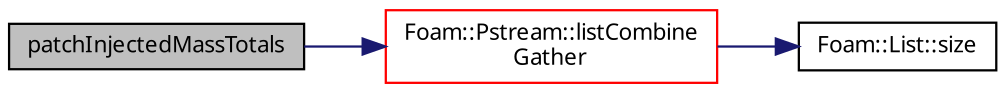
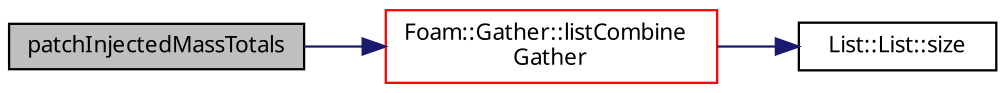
node "Foam::Pstream::listCombine Gather": label "Foam::Pstream::listCombine Gather" -> "Foam::Gather::listCombine Gather"
node "Foam::List::size": label "Foam::List::size" -> "List::List::size"
